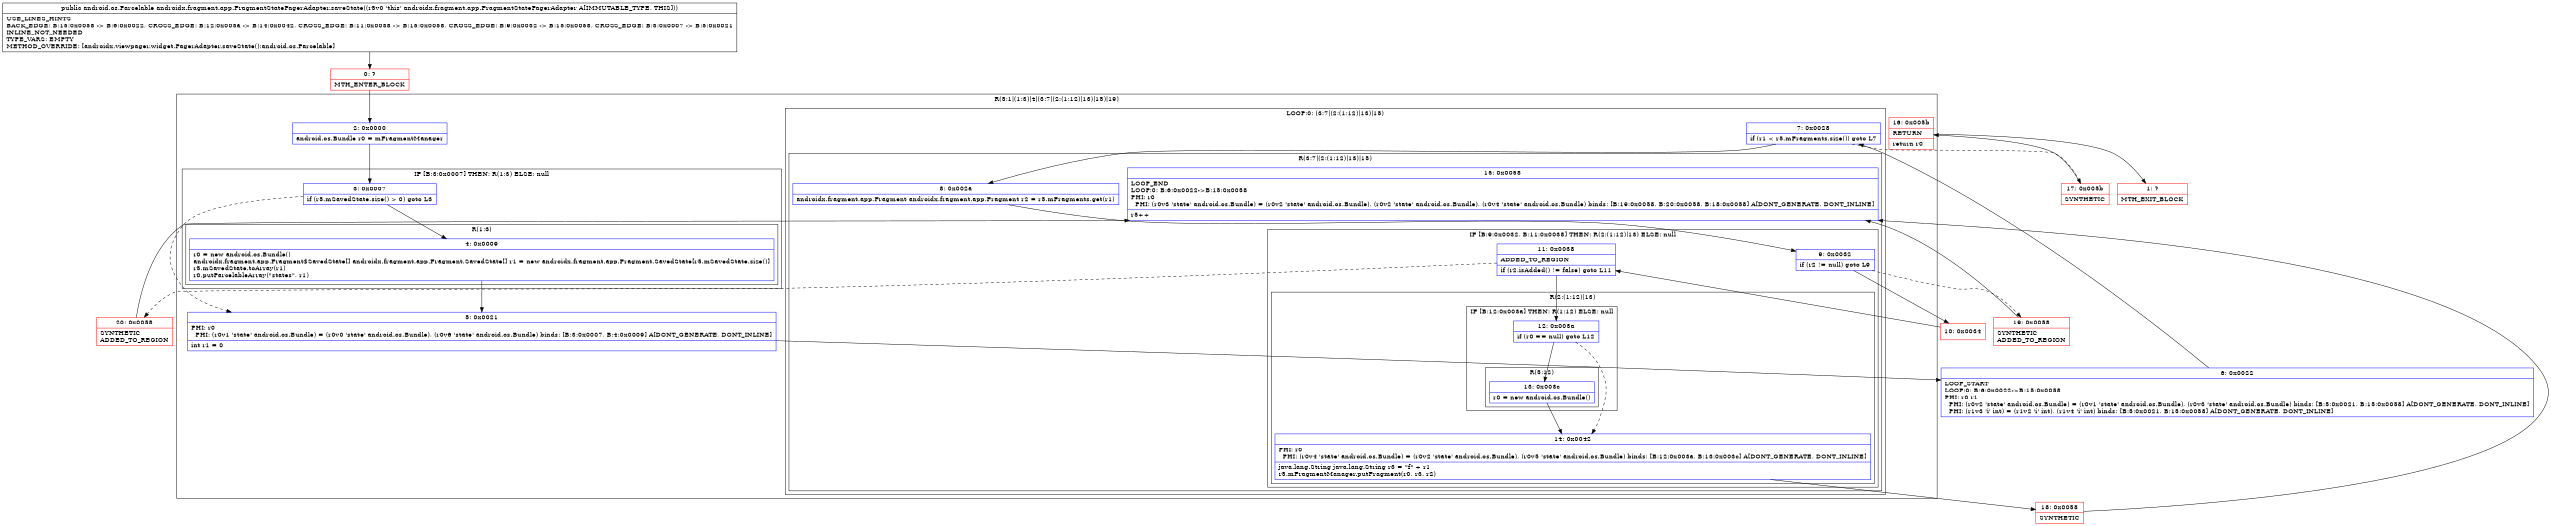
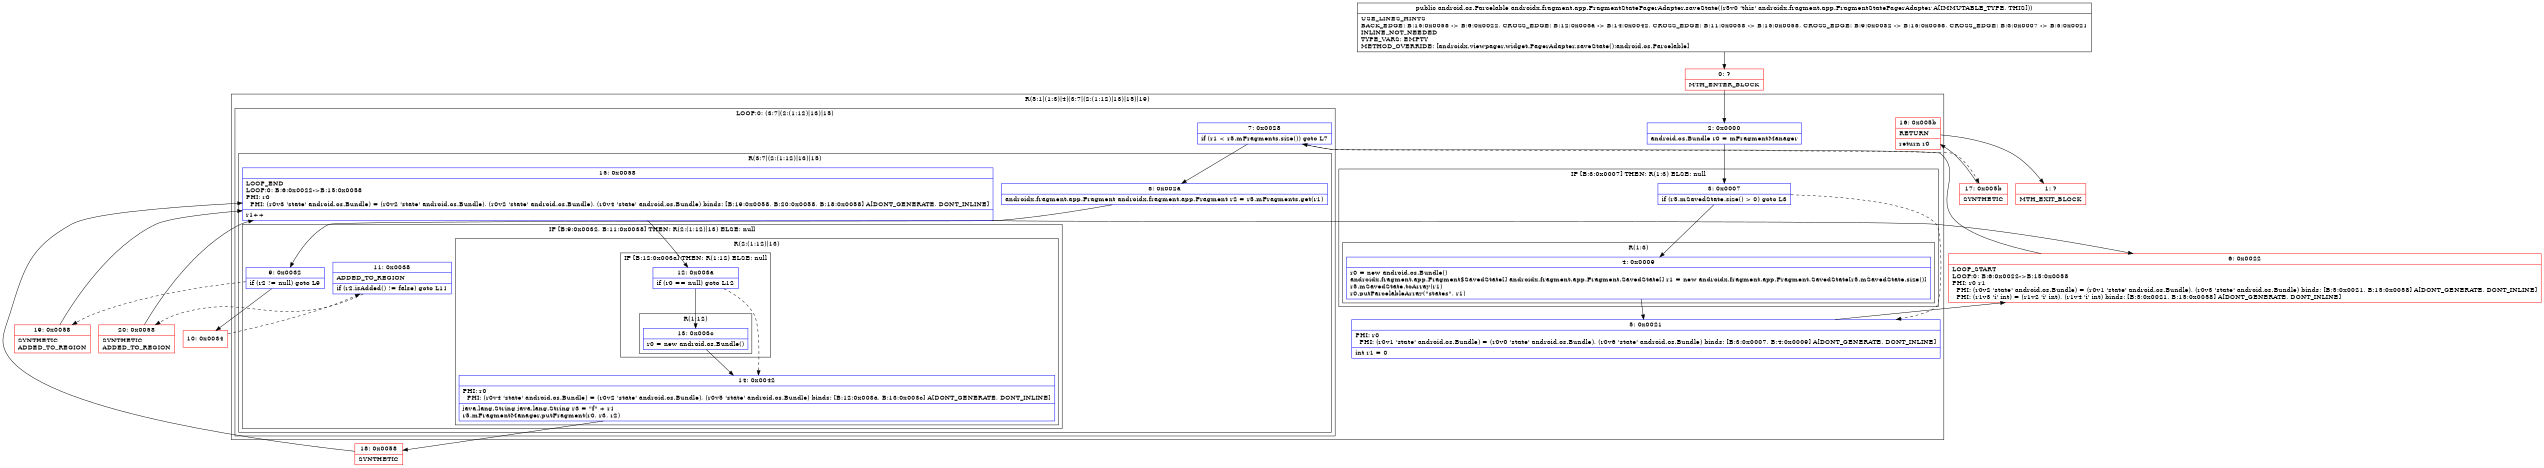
node "15: 0x0058": text "r5++" -> "r1++"
edge "15: 0x0058" -> "6: 0x0022": added
edge "11: 0x0038" -> "12: 0x003a": now "15: 0x0058" -> "12: 0x003a"
edge "10: 0x0034" -> "11: 0x0038": style solid -> dashed
cluster "R(5:12)": label "R(5:12)" -> "R(1:12)"
node "6: 0x0022": color blue -> red
